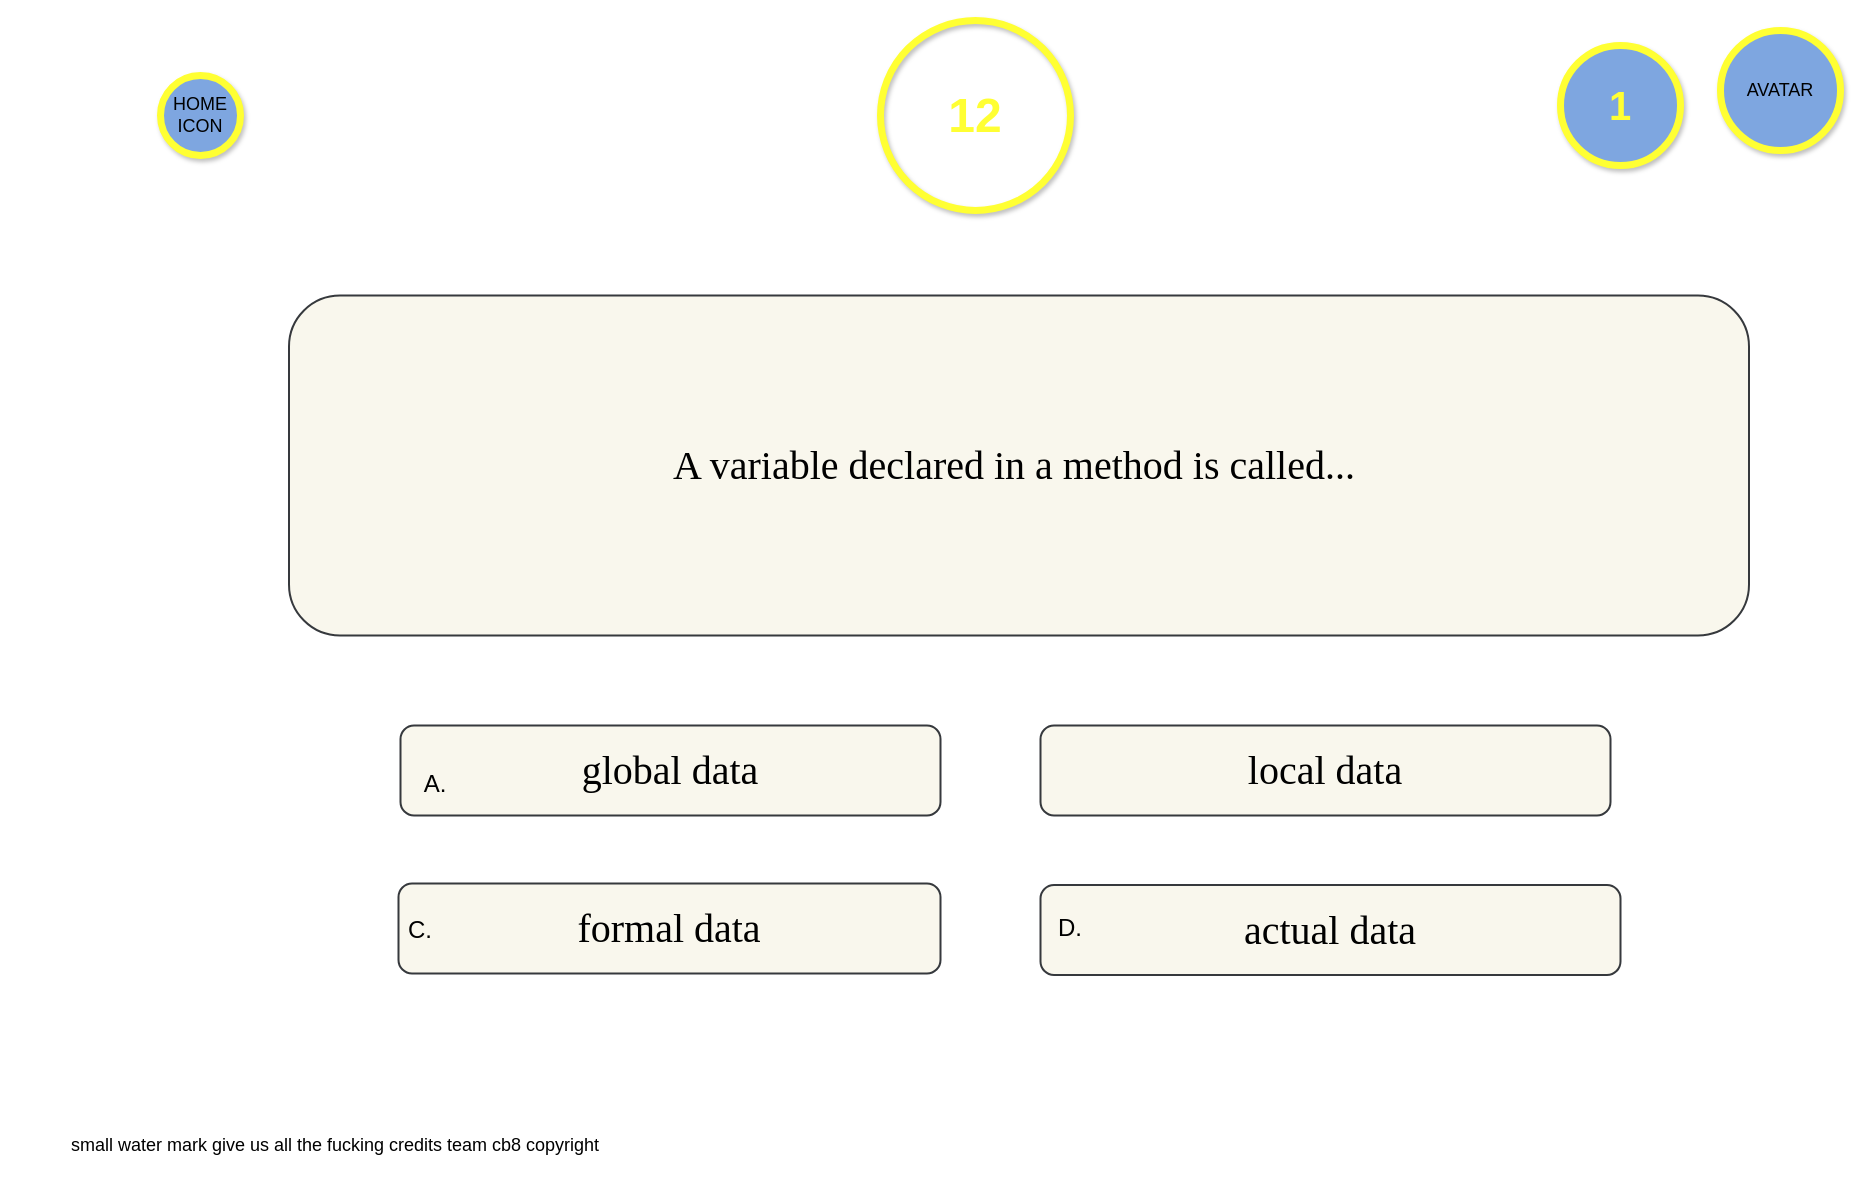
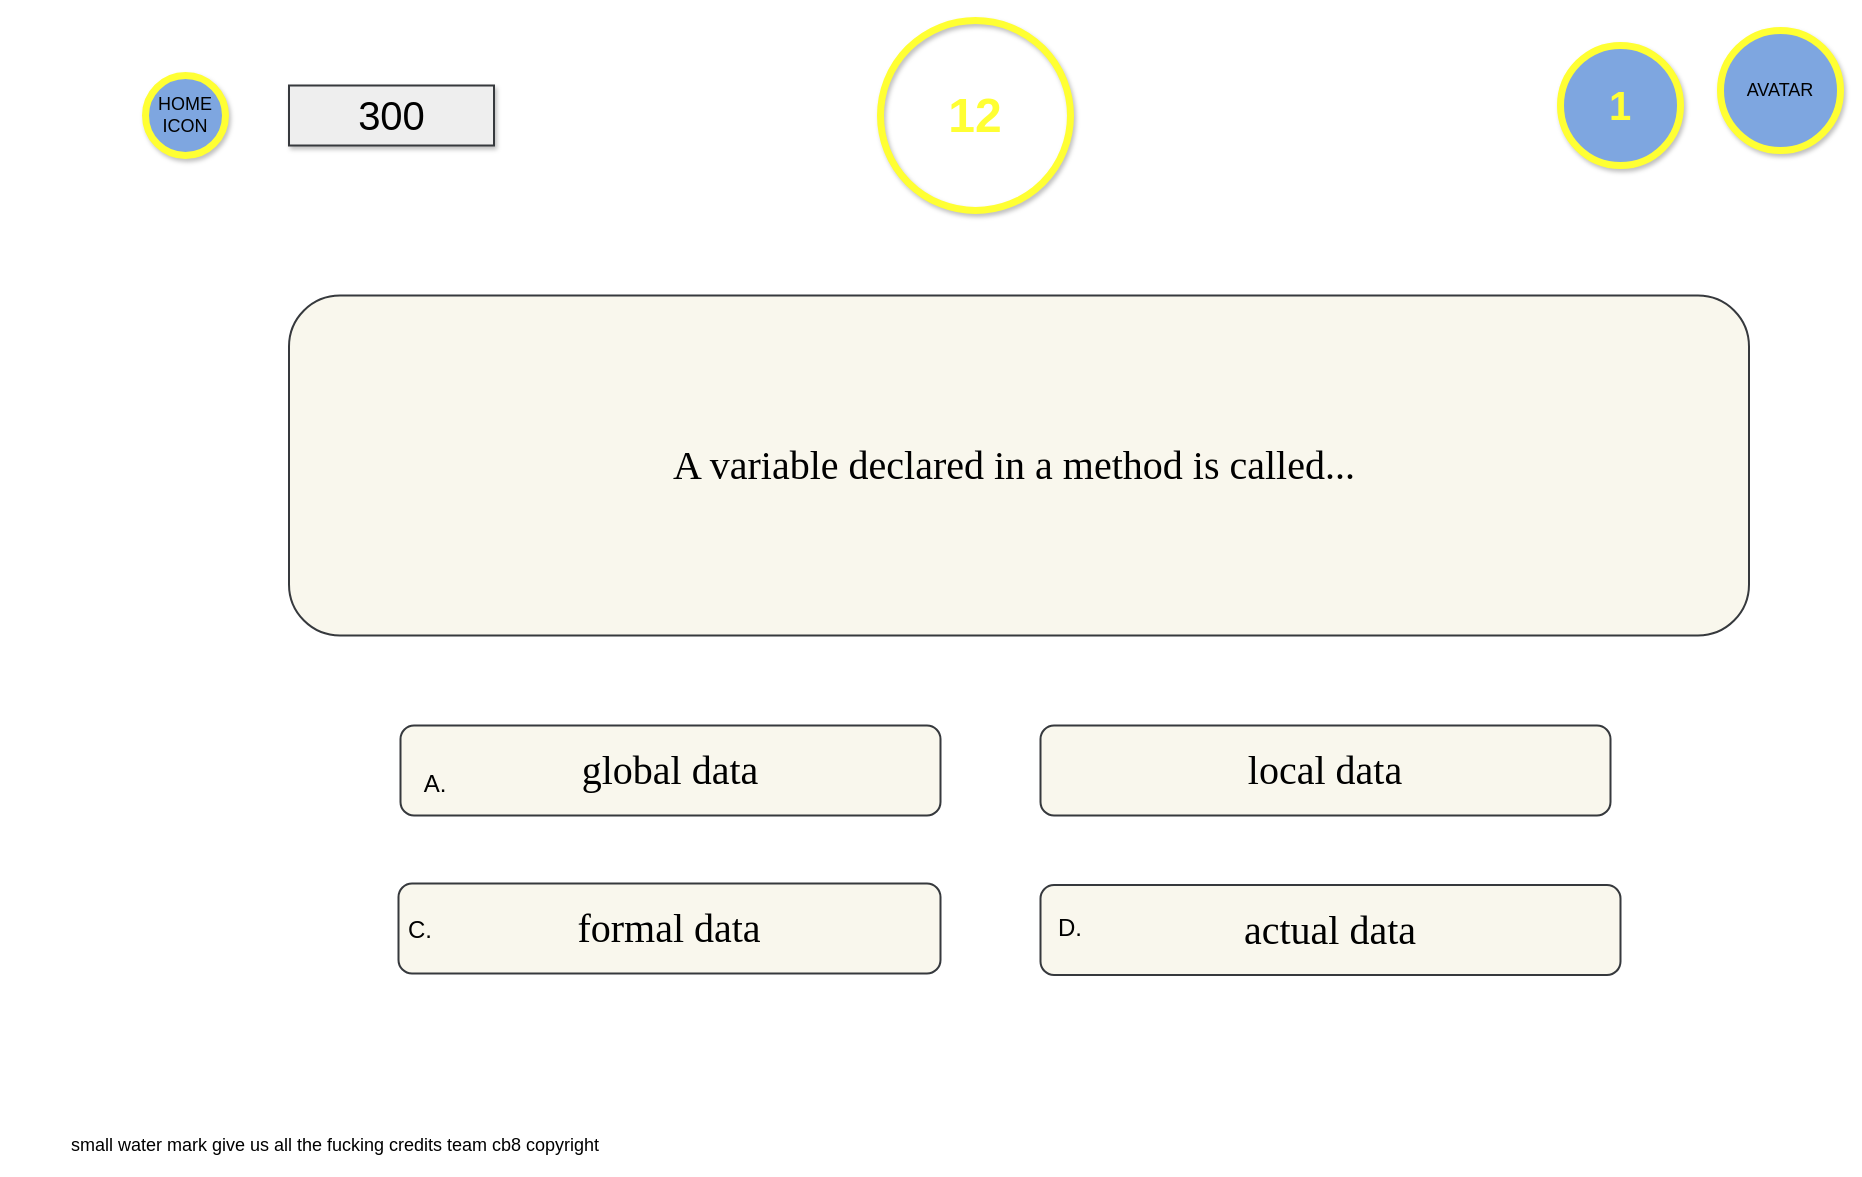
node "HOME ICON": moved (201, 116) -> (186, 116)
node "300": added
